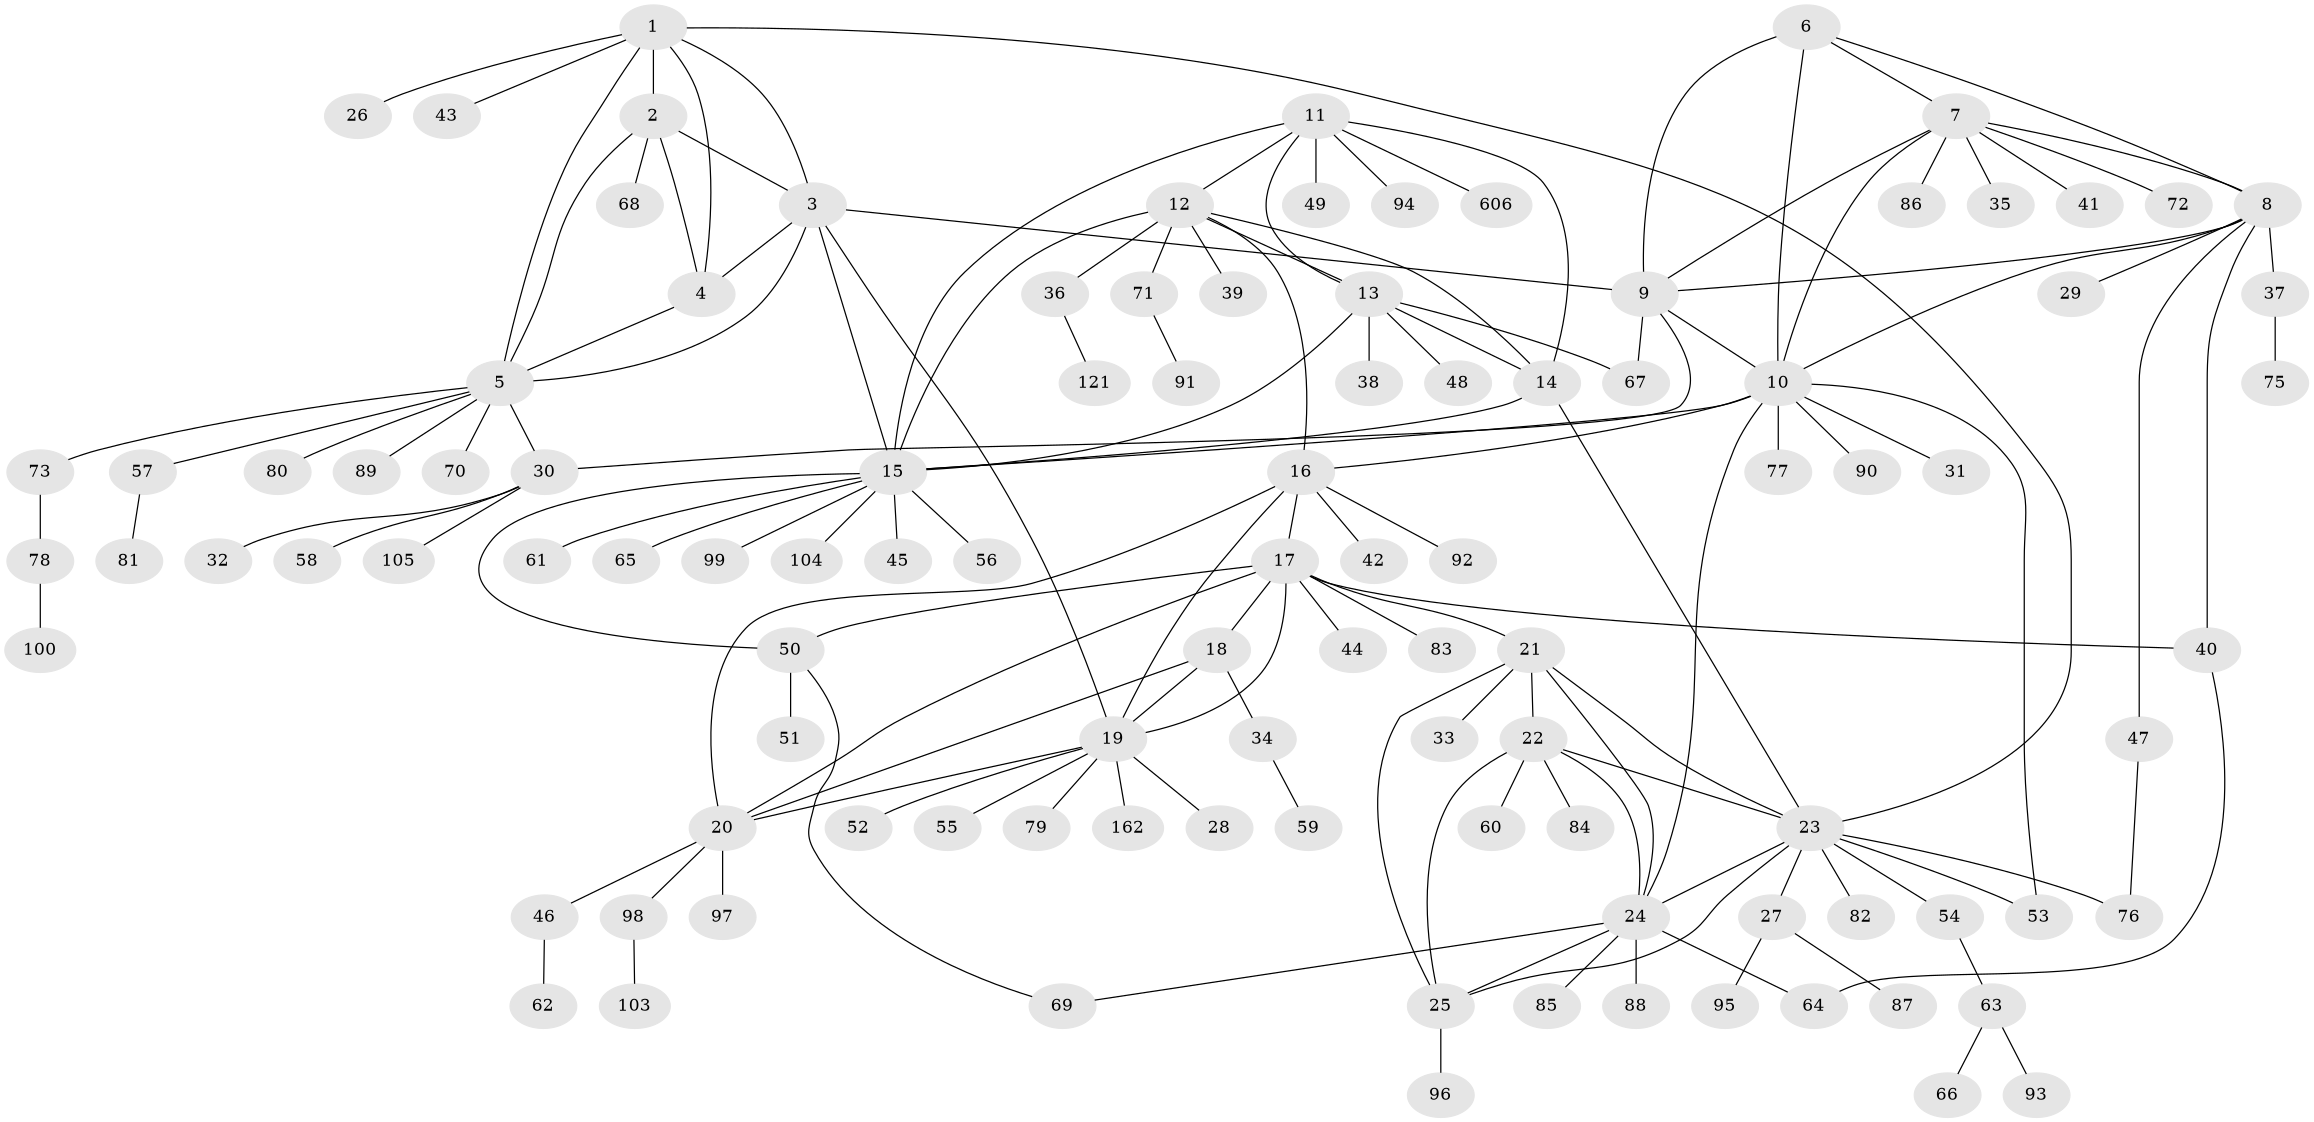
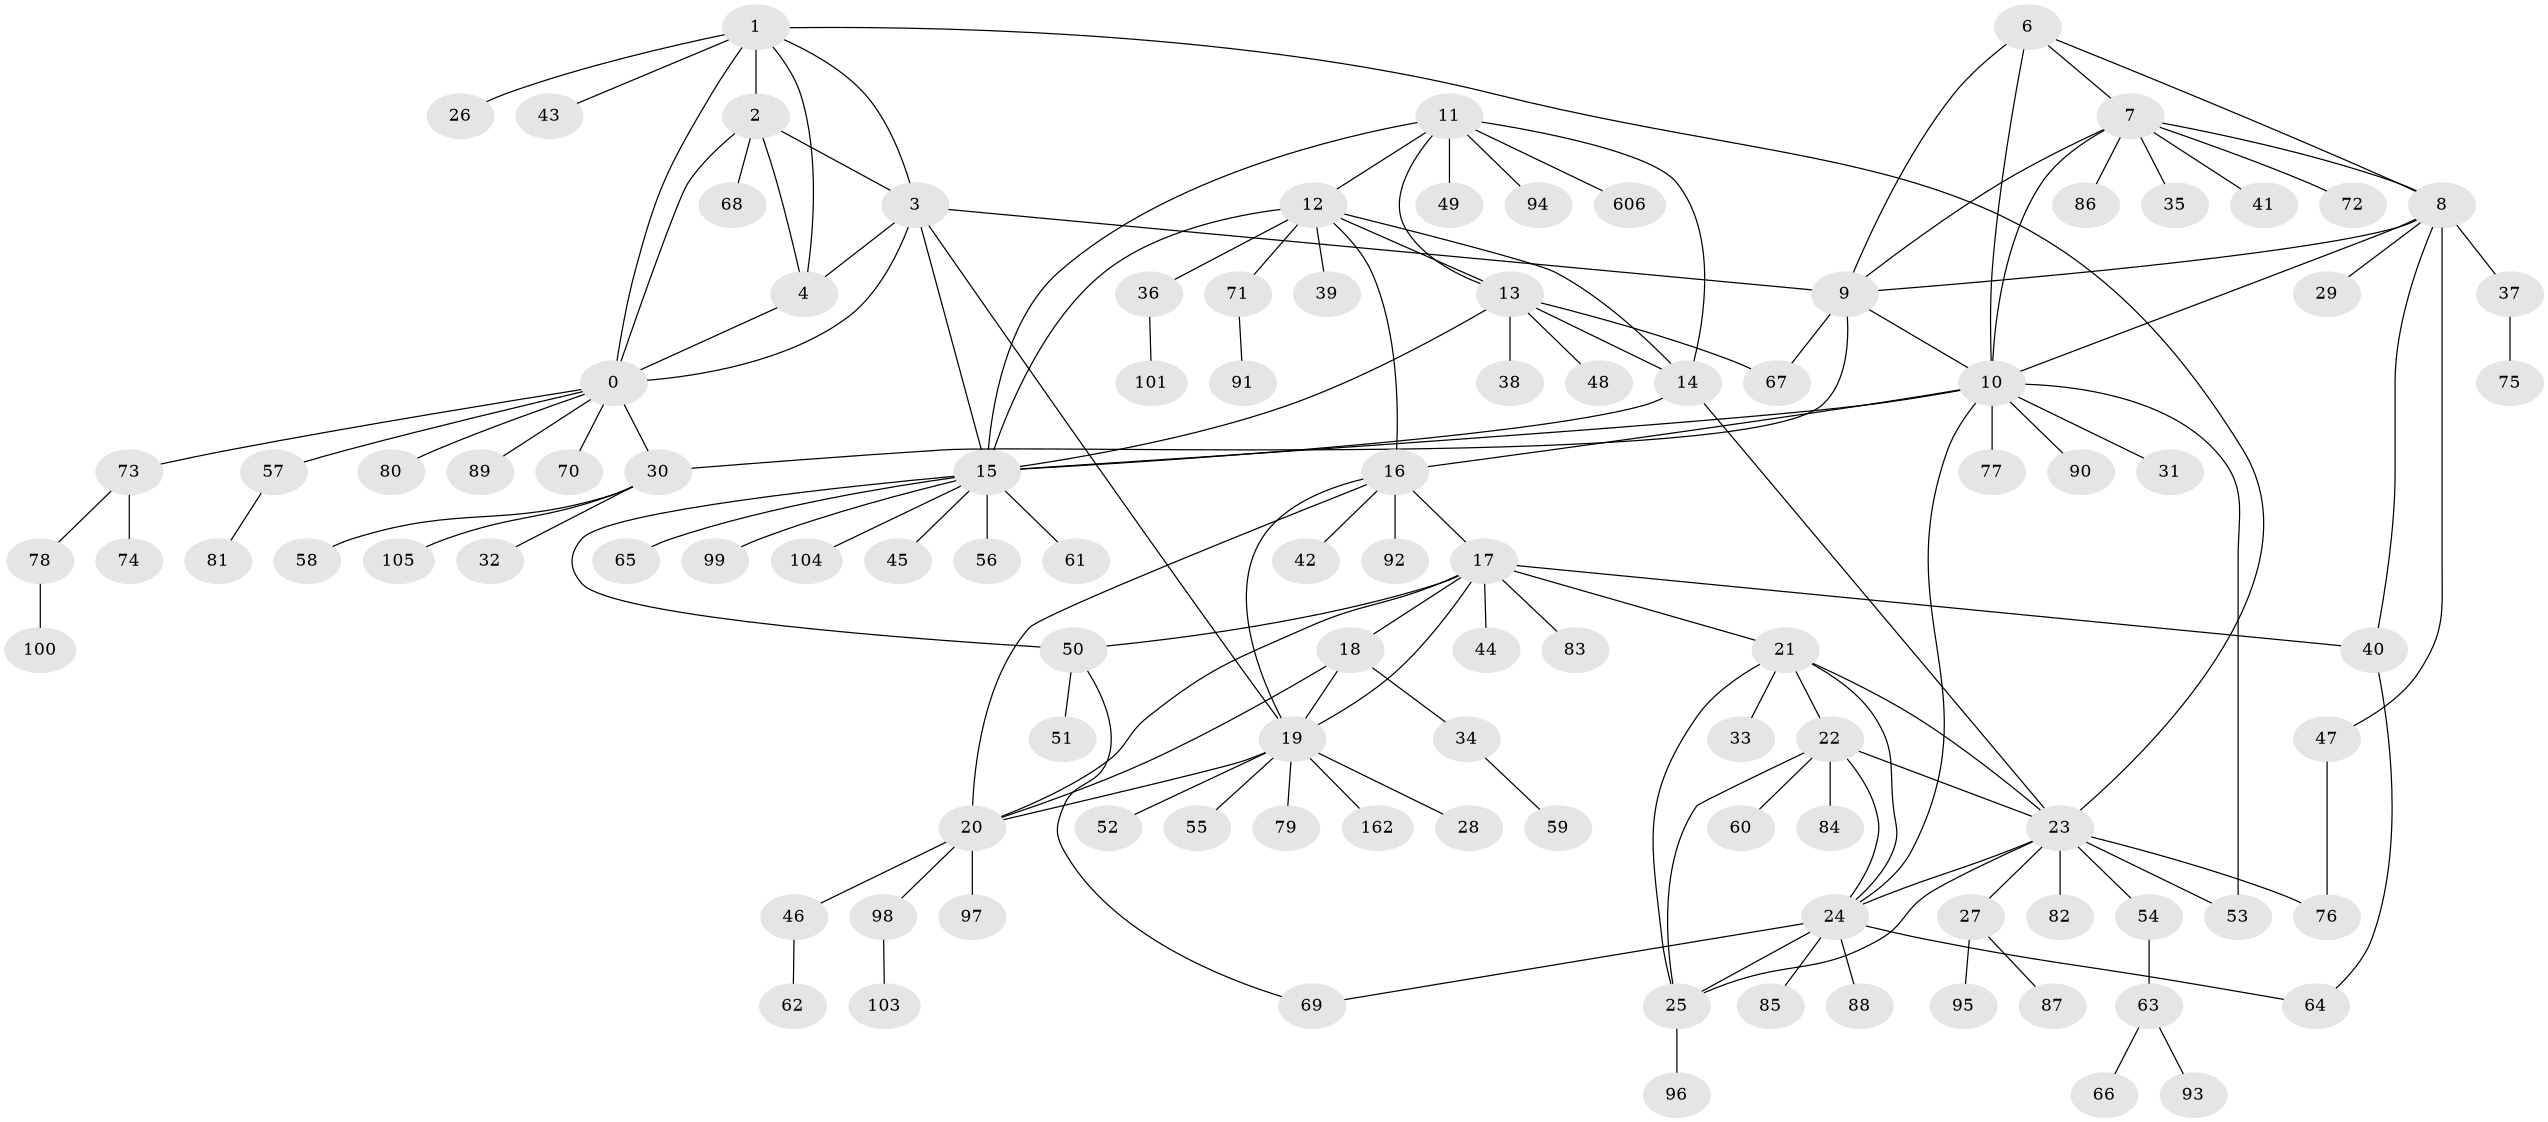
node "5": label "5" -> "0"
node "121": label "121" -> "101"
node "74": added
